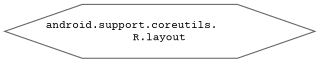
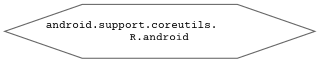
node "android.support.coreutils. R.layout": label "android.support.coreutils. R.layout" -> "android.support.coreutils. R.android"
